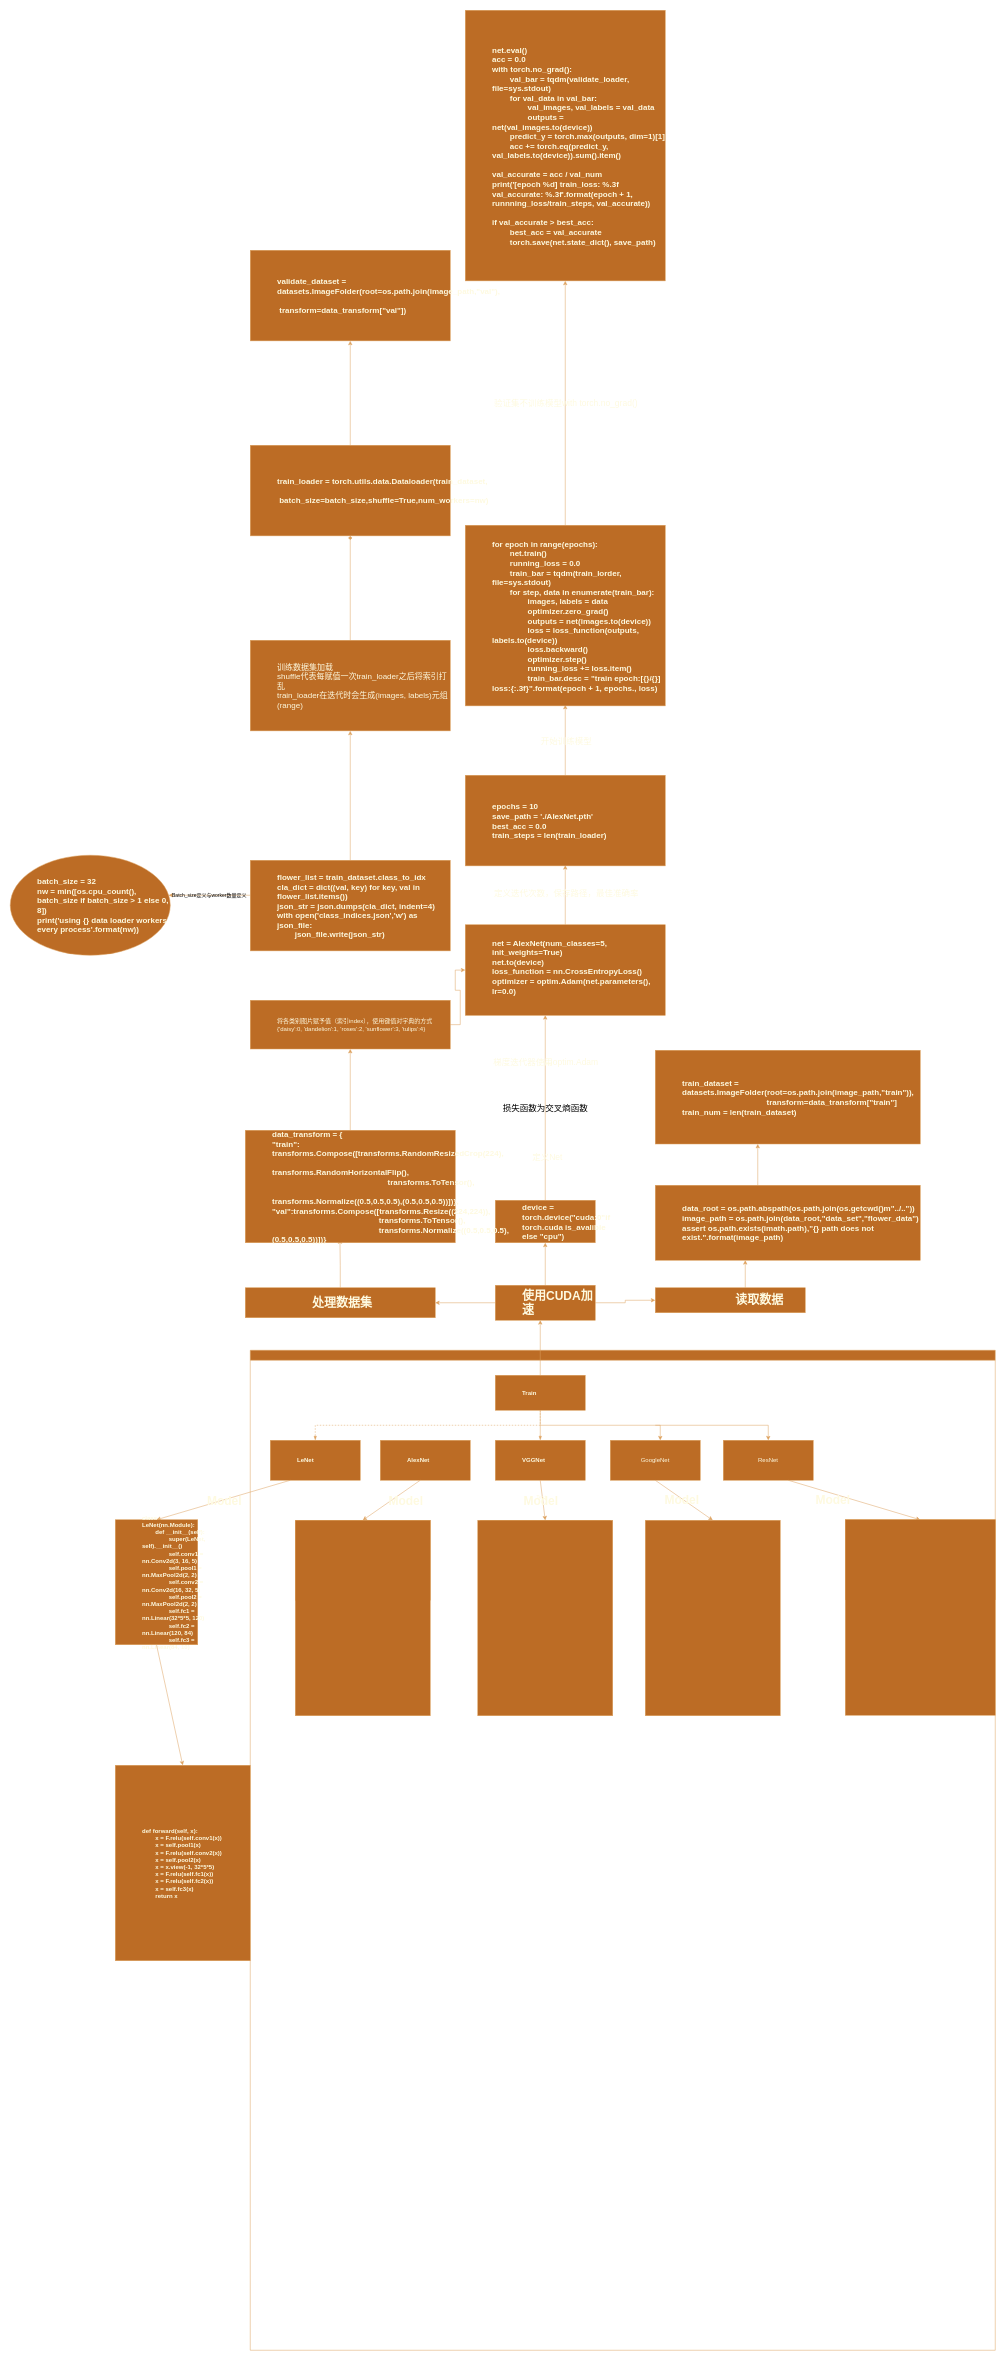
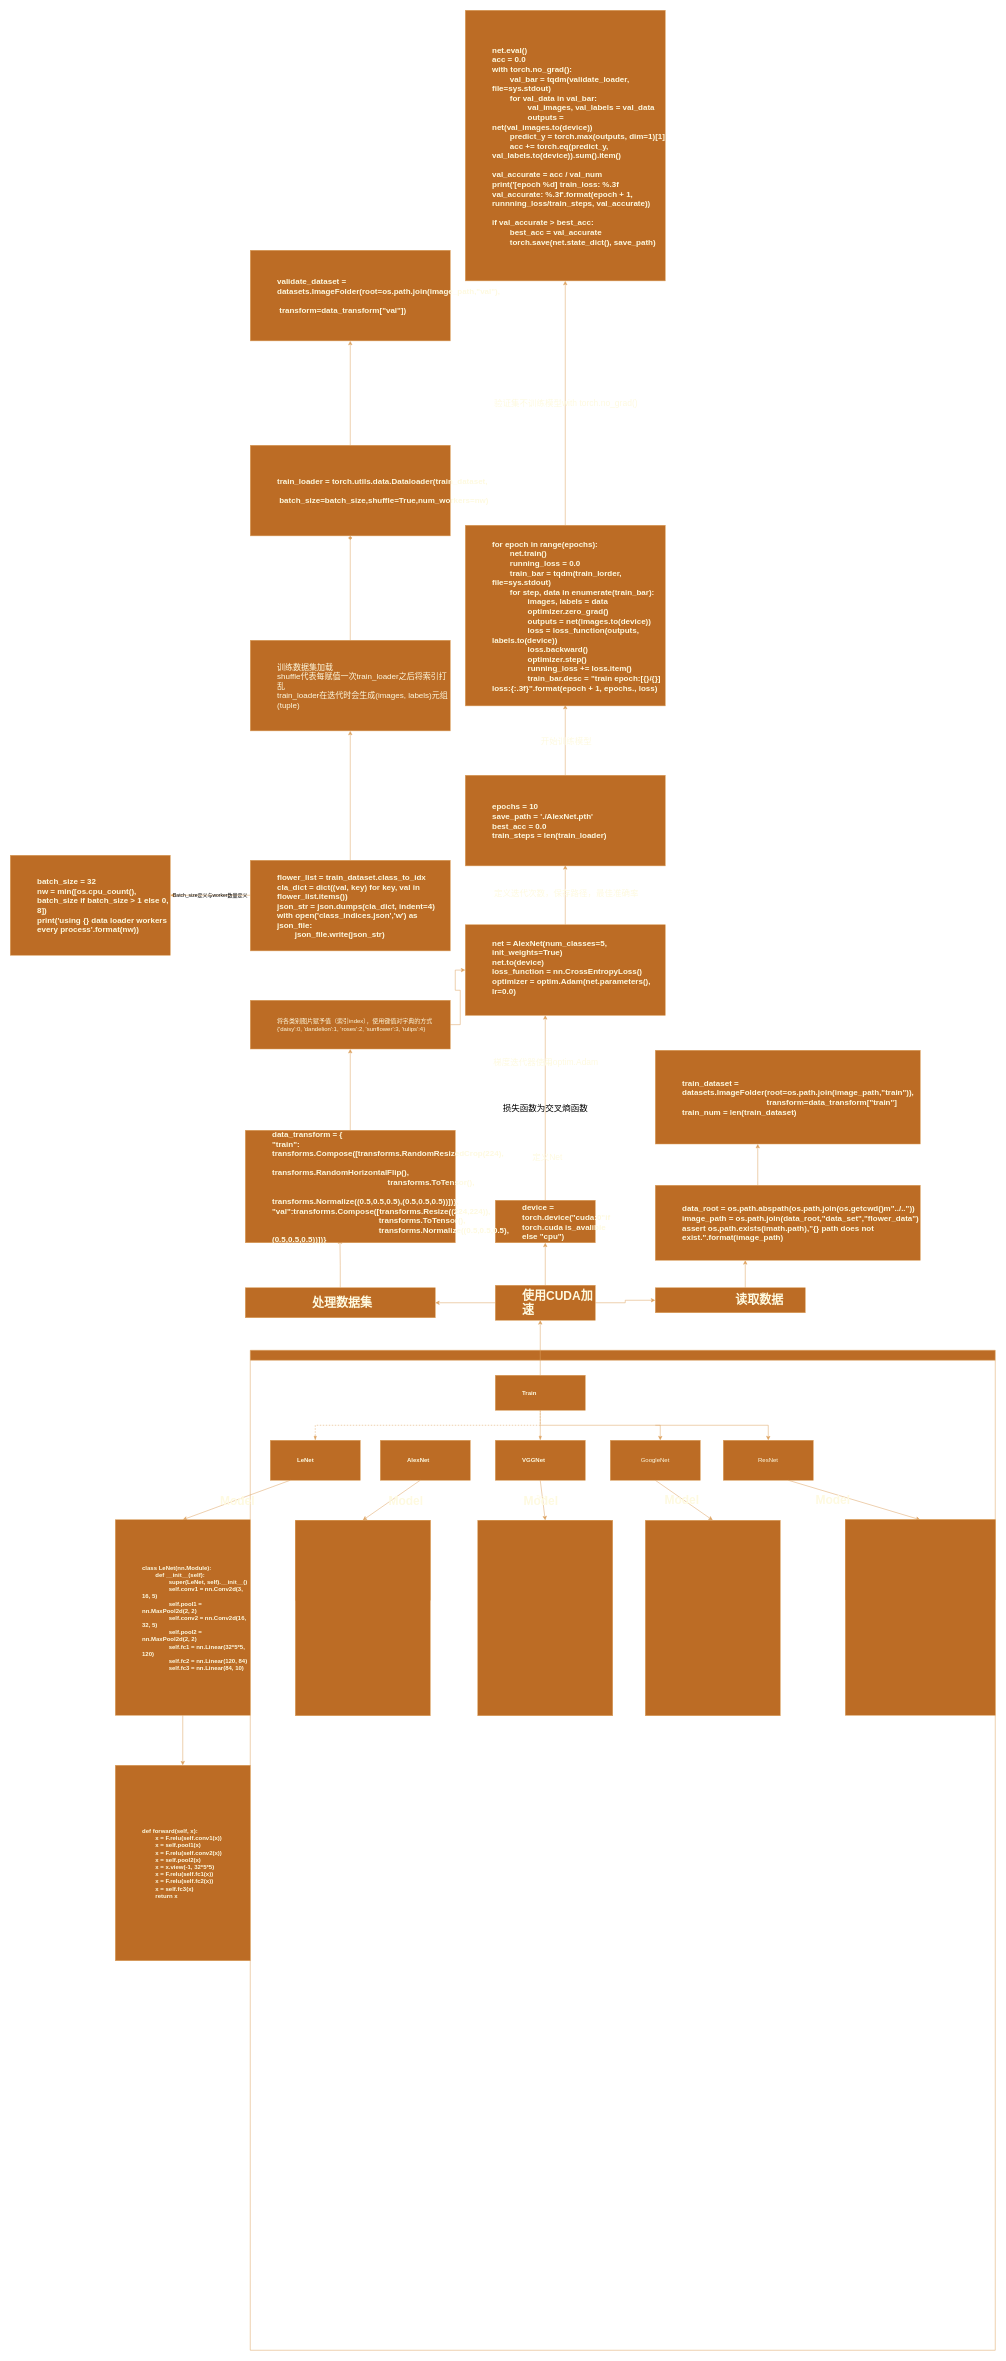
node "训练数据集加载 shuffle代表每赋值一次train_loader之后将索引打乱 train_loader在迭代时会生成(images, labels)元组(range)": label "训练数据集加载 shuffle代表每赋值一次train_loader之后将索引打乱 train_loader在迭代时会生成(images, labels)元组(range)" -> "训练数据集加载 shuffle代表每赋值一次train_loader之后将索引打乱 train_loader在迭代时会生成(images, labels)元组(tuple)"
node "batch_size = 32 nw = min([os.cpu_count(), batch_size if batch_size > 1 else 0, 8]) print('using {} data loader workers every process'.format(nw))": shape ellipse -> rectangle
node "class LeNet(nn.Module): def __init__(self): super(LeNet, self).__init__() self.conv1 = nn.Conv2d(3, 16, 5) self.pool1 = nn.MaxPool2d(2, 2) self.conv2 = nn.Conv2d(16, 32, 5) self.pool2 = nn.MaxPool2d(2, 2) self.fc1 = nn.Linear(32*5*5, 120) self.fc2 = nn.Linear(120, 84) self.fc3 = nn.Linear(84, 10)": size 83x125 -> 135x196
